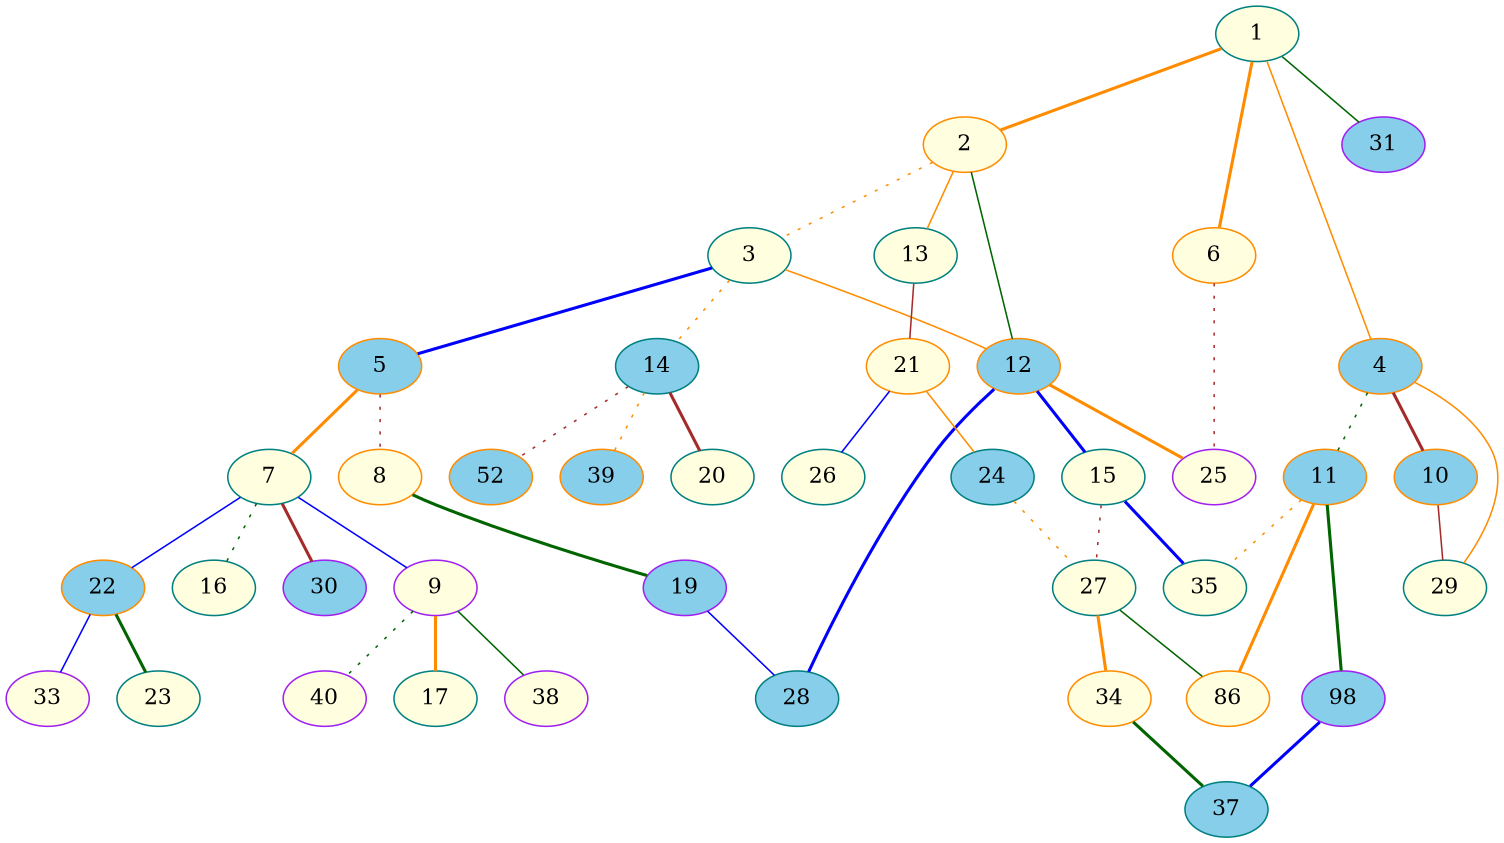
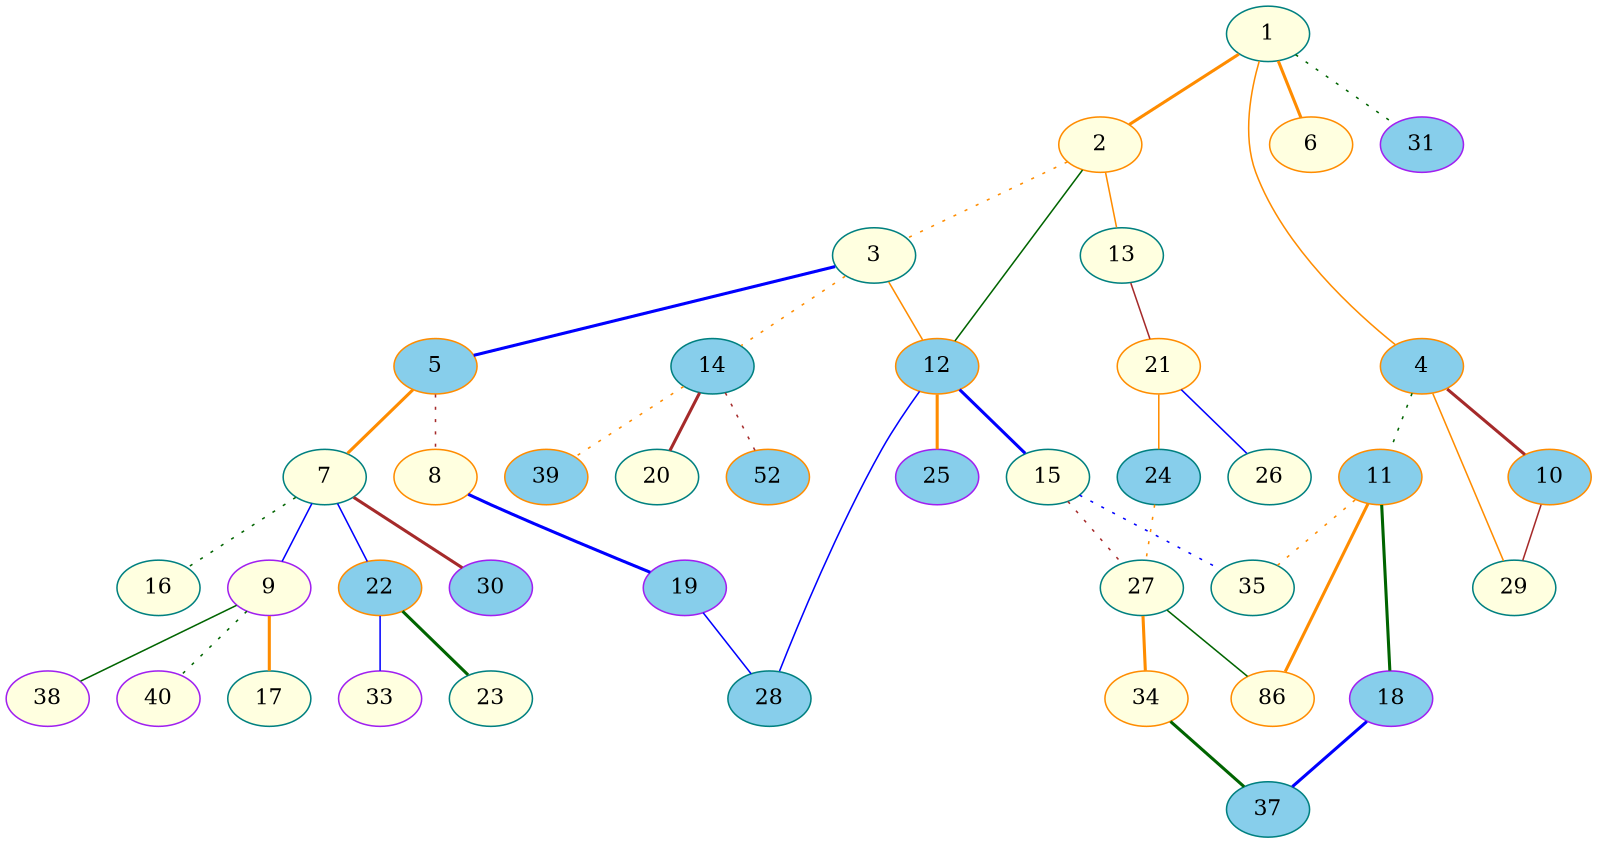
edge "1" -- "31": style solid -> dotted
edge "6" -- "25": removed
node "25": fillcolor lightyellow -> skyblue
edge "12" -- "28": style bold -> solid
edge "15" -- "35": style bold -> dotted
edge "8" -- "19": color darkgreen -> blue
node "98": label "98" -> "18"
